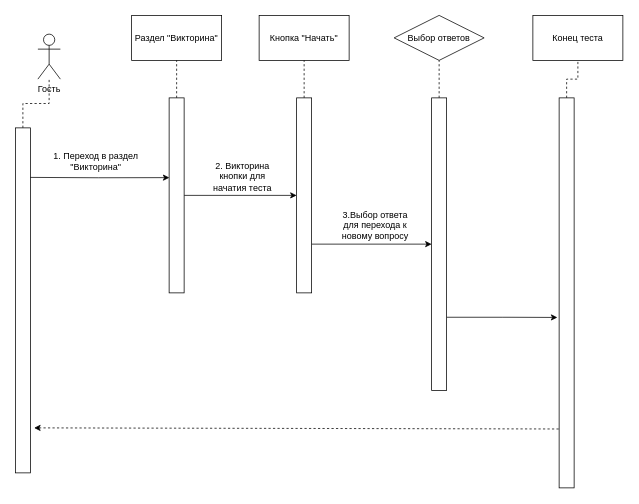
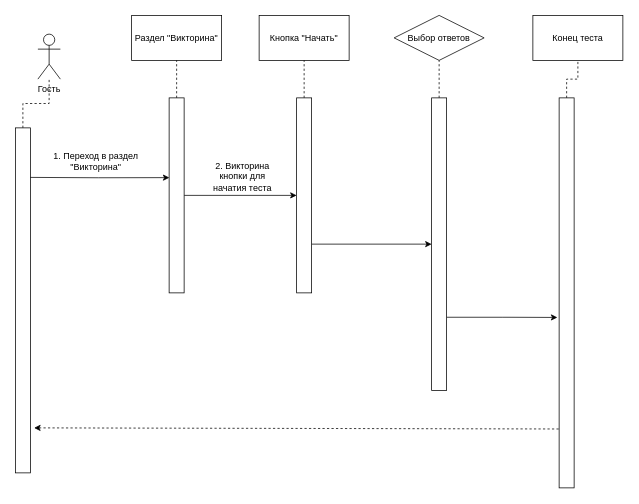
node "3.Выбор ответа для перехода к новому вопросу": removed
